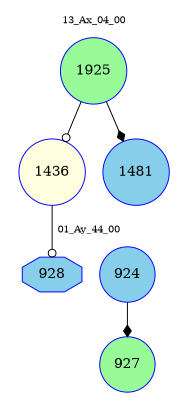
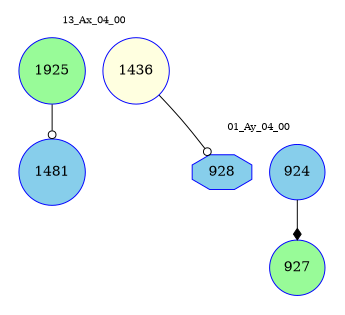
edge "1925" -> "1481": arrowhead diamond -> odot
edge "1925" -> "1436": removed
cluster "01_Ay_44_00": label "01_Ay_44_00" -> "01_Ay_04_00"
